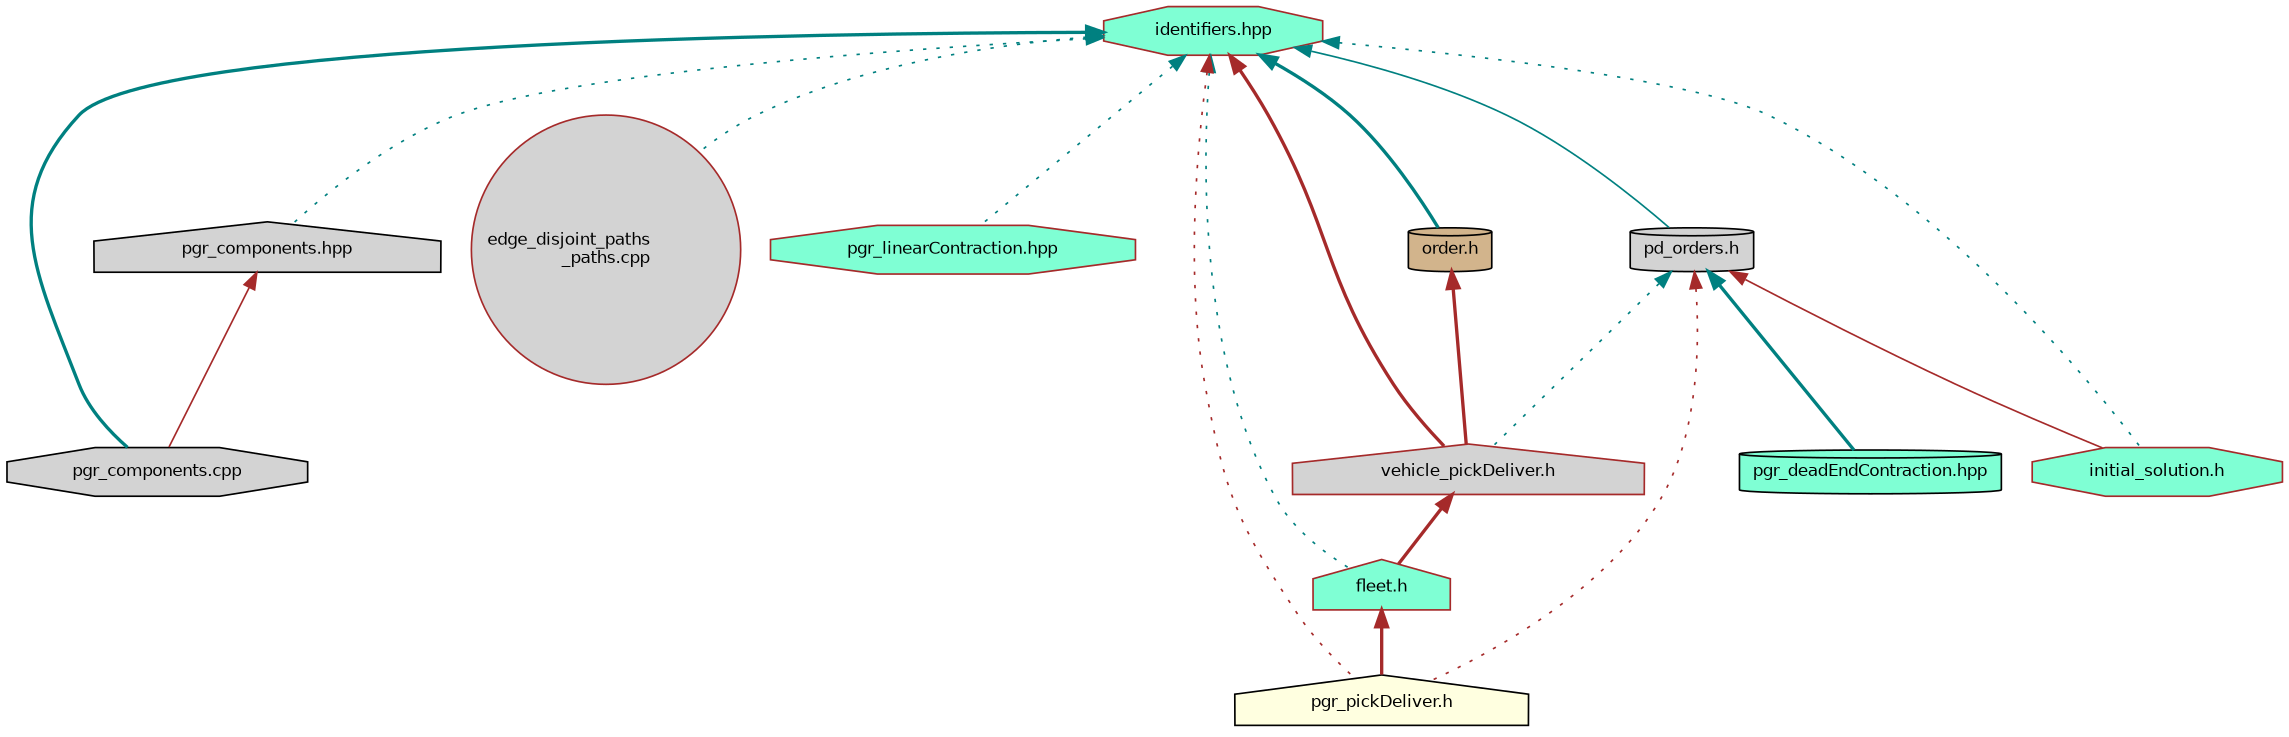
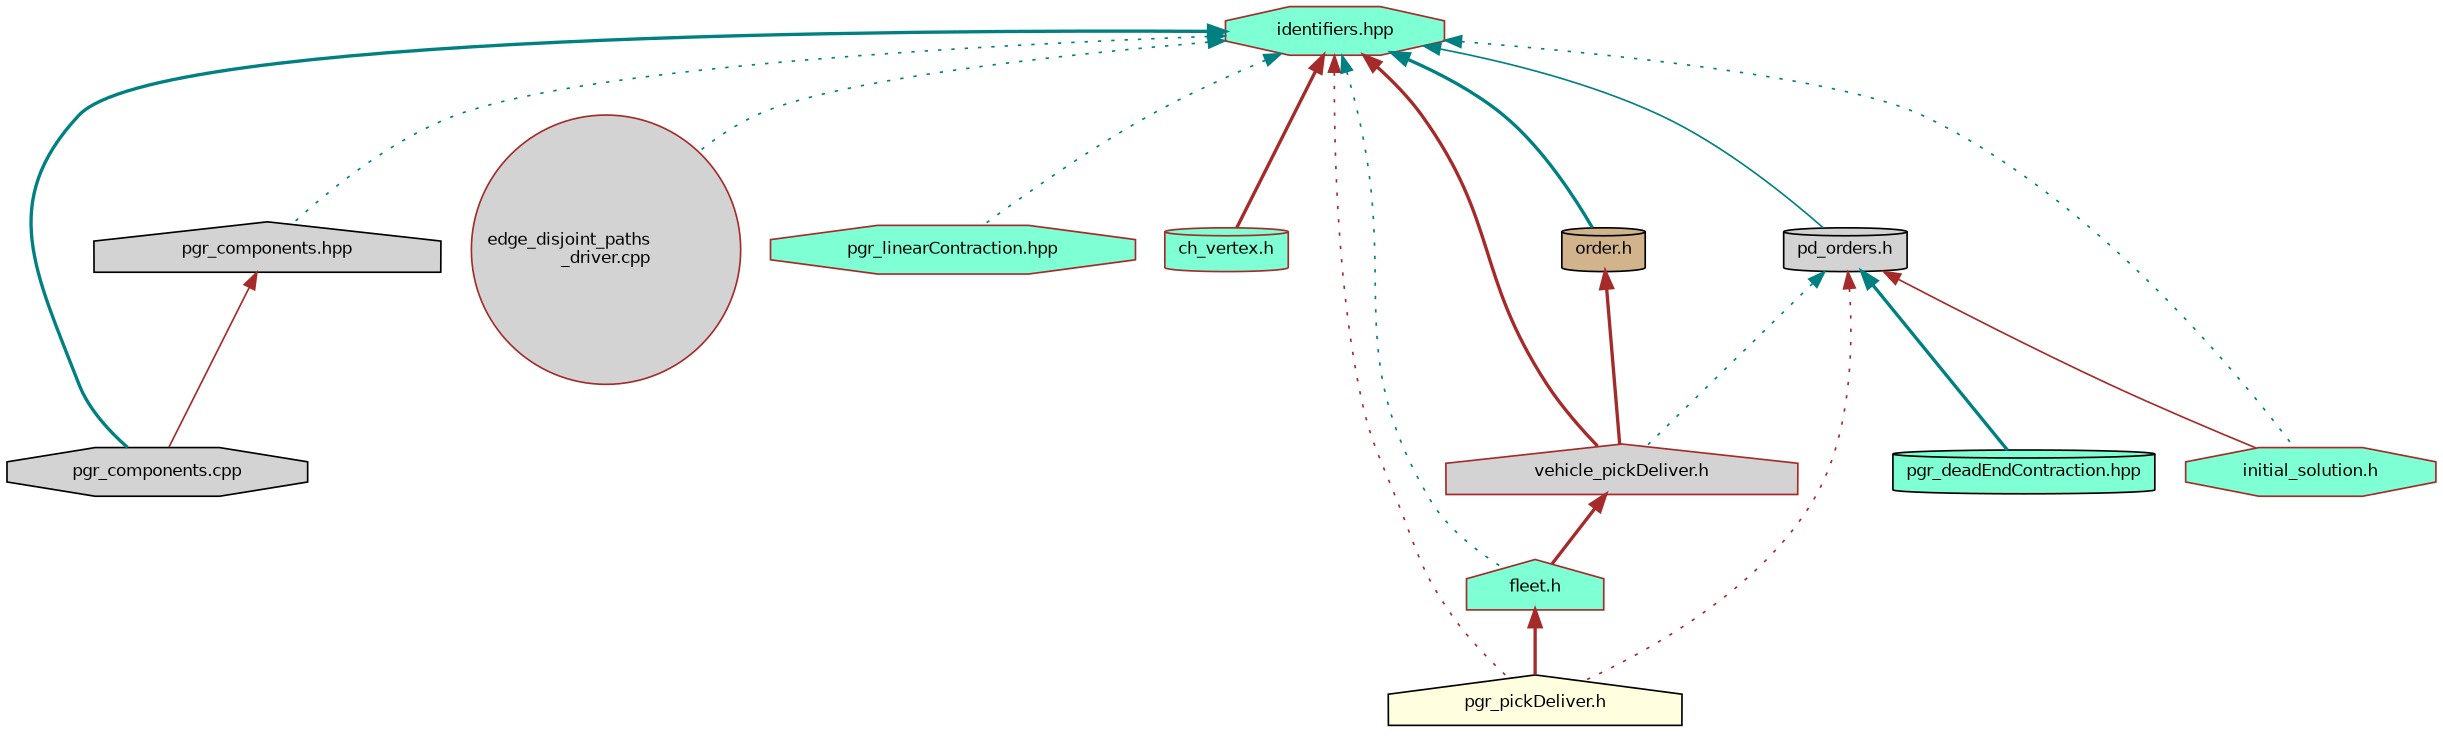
node "edge_disjoint_paths _paths.cpp": label "edge_disjoint_paths _paths.cpp" -> "edge_disjoint_paths _driver.cpp"
node "ch_vertex.h": added
